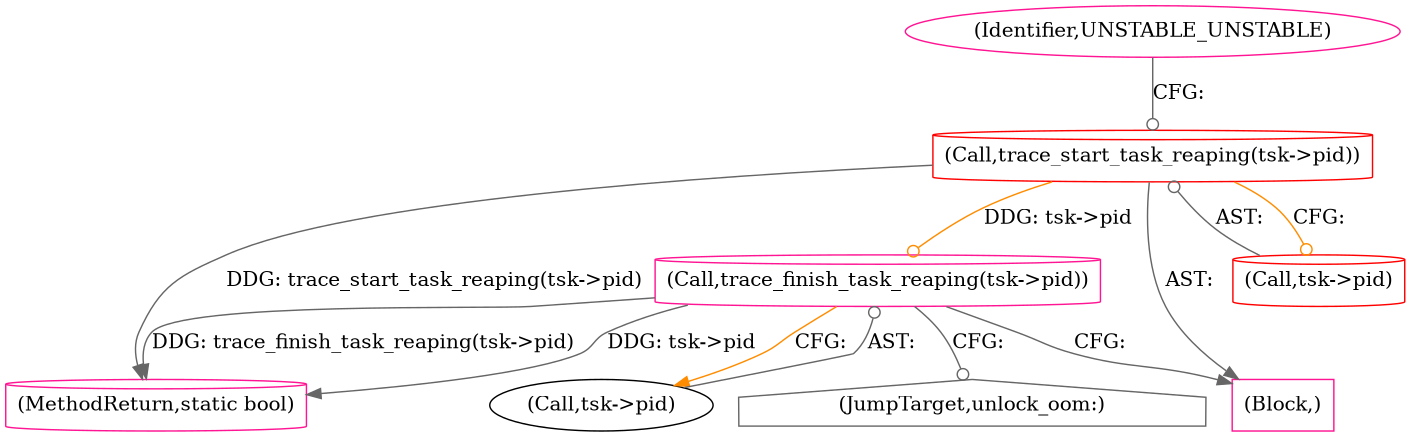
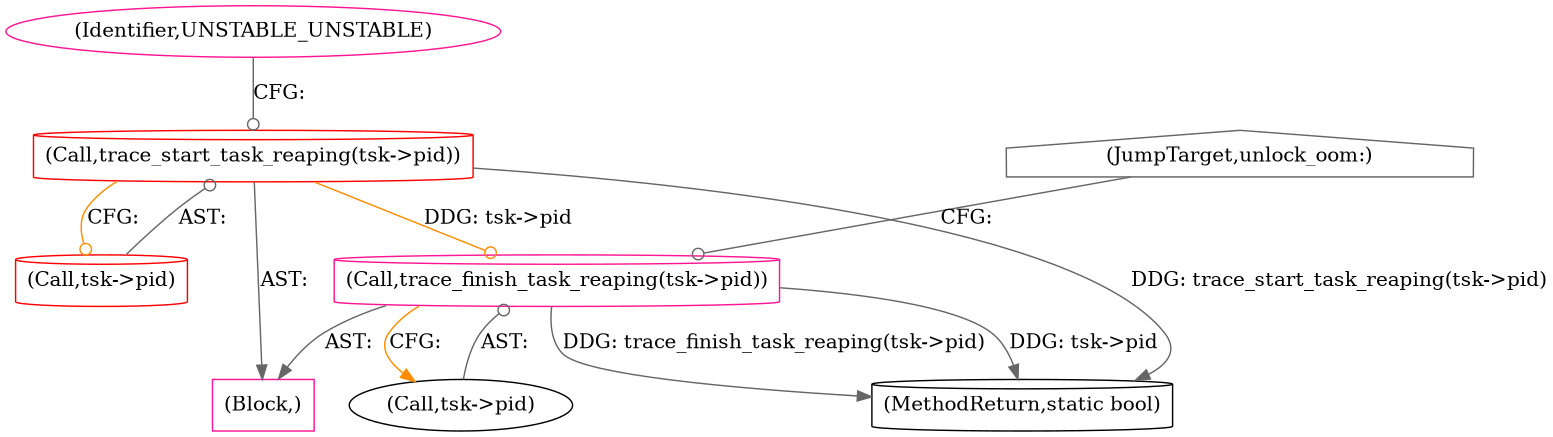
edge "(Call,trace_finish_task_reaping(tsk->pid))" -> "(JumpTarget,unlock_oom:)": reversed
edge "(Call,trace_finish_task_reaping(tsk->pid))" -> "(Block,)": label "CFG: " -> "AST: "
node "(MethodReturn,static bool)": color deeppink -> black
